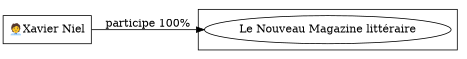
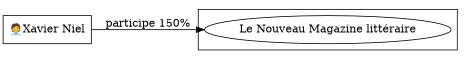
edge "🧑‍💼Xavier Niel" -> "Le Nouveau Magazine littéraire": label "participe 100%" -> "participe 150%"
